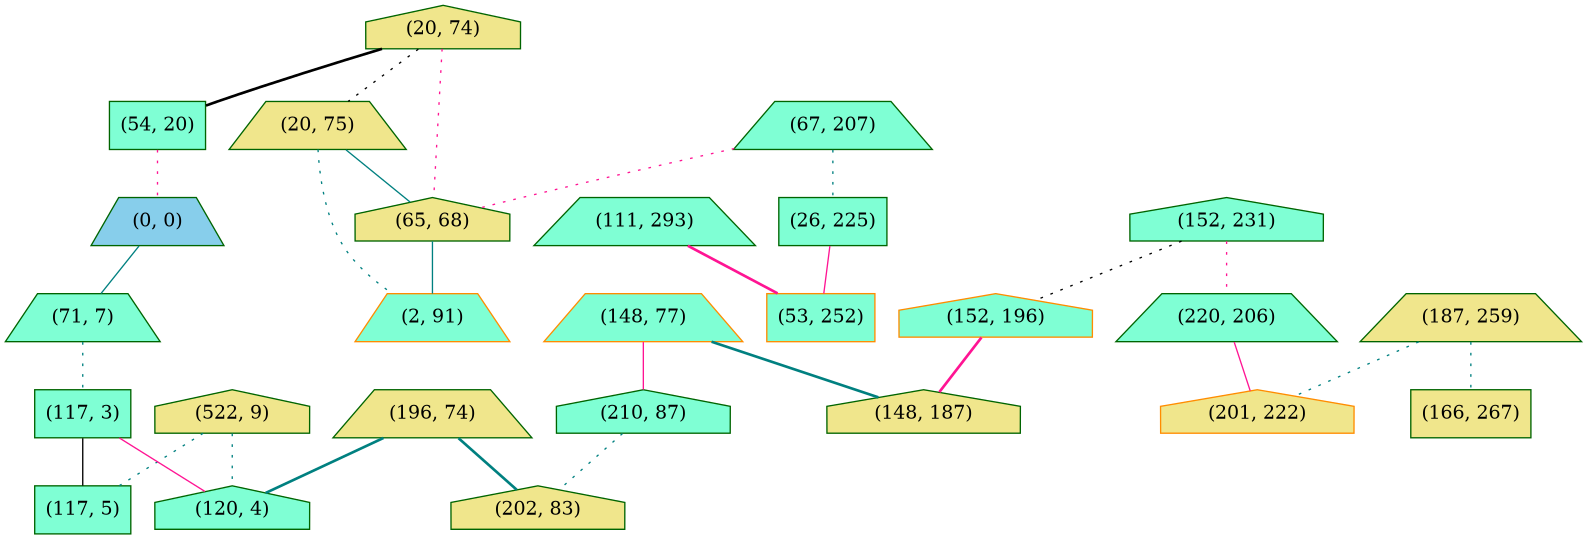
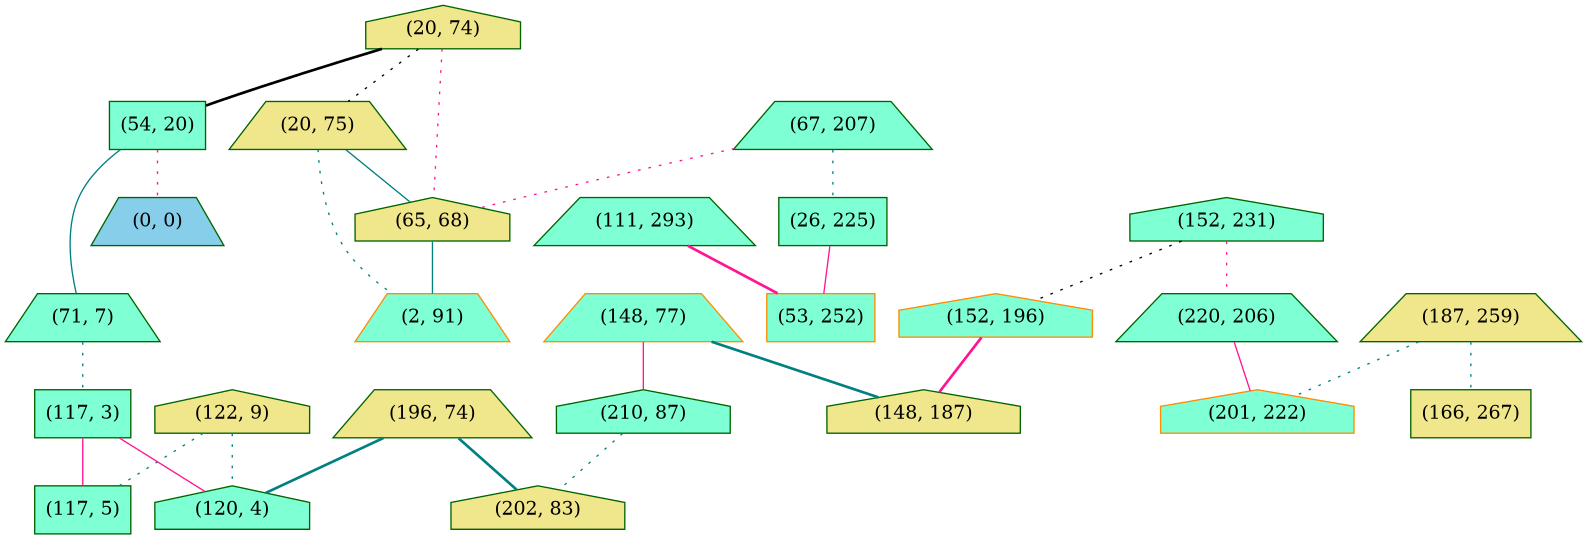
edge "(0, 0)" -- "(71, 7)": now "(54, 20)" -- "(71, 7)"
node "(522, 9)": label "(522, 9)" -> "(122, 9)"
node "(201, 222)": fillcolor khaki -> aquamarine
edge "(117, 3)" -- "(117, 5)": color black -> deeppink
